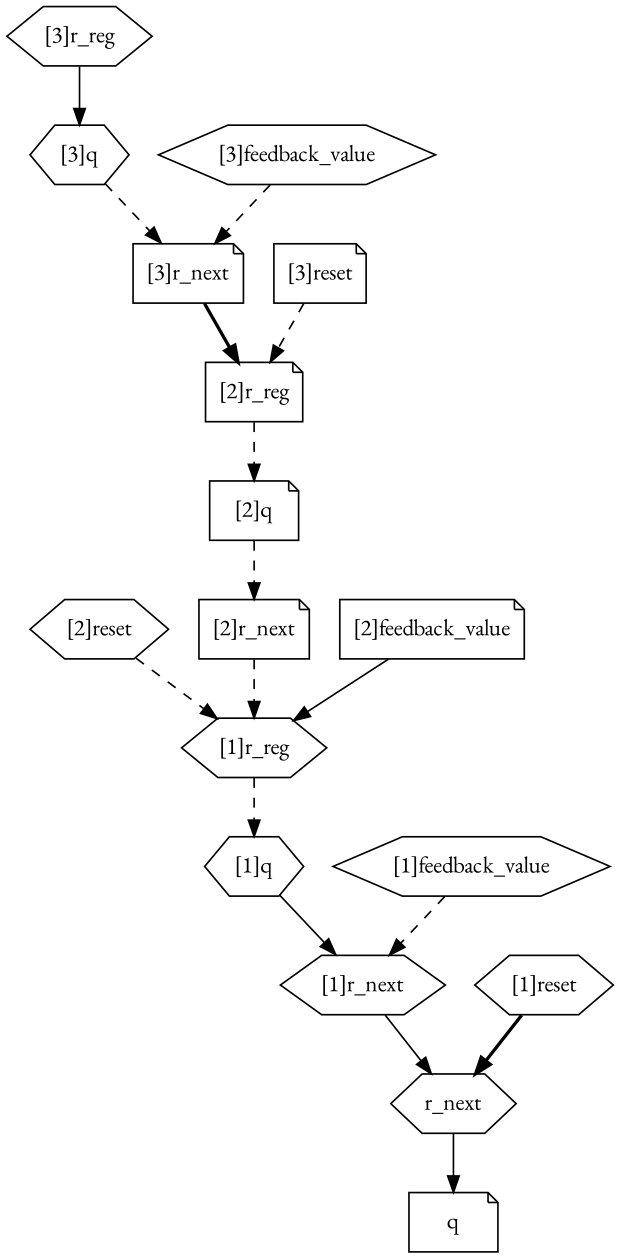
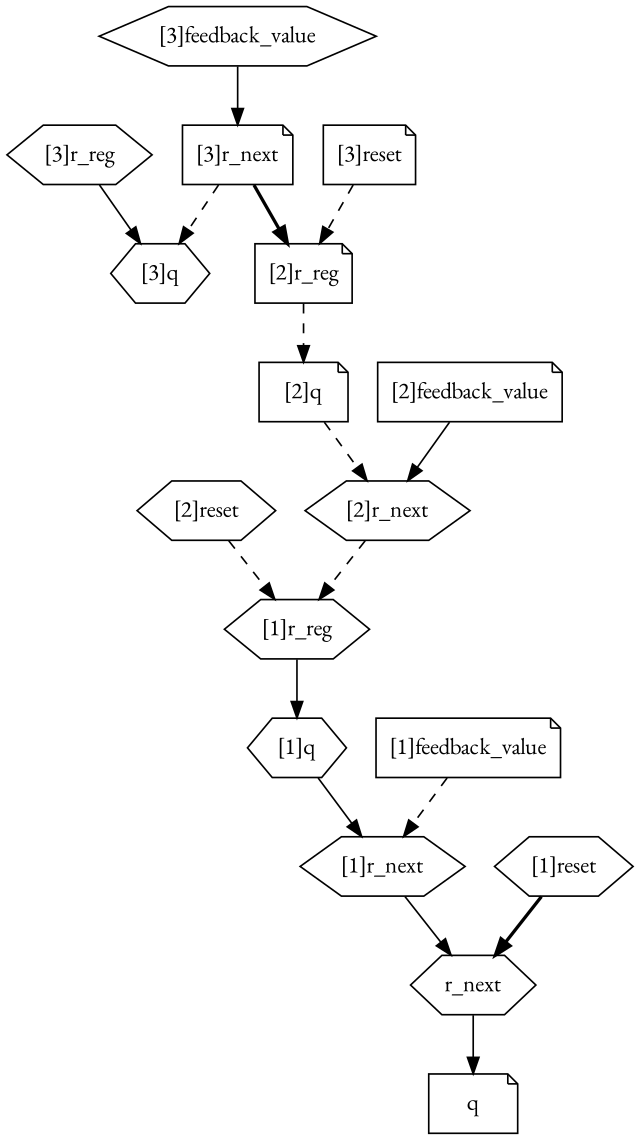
edge "[3]q" -> "[3]r_next": reversed
edge "[3]feedback_value" -> "[3]r_next": style dashed -> solid
node "[2]r_next": shape note -> hexagon
edge "[2]feedback_value" -> "[1]r_reg": now "[2]feedback_value" -> "[2]r_next"
edge "[1]r_reg" -> "[1]q": style dashed -> solid
node "[1]feedback_value": shape hexagon -> note
